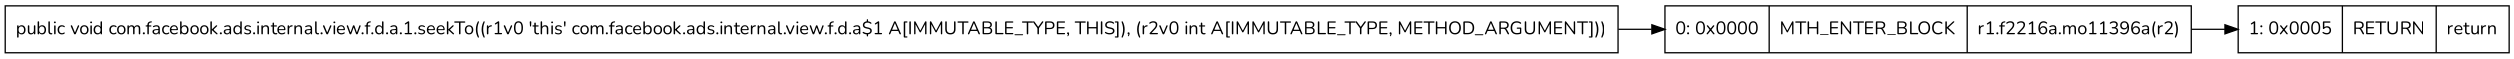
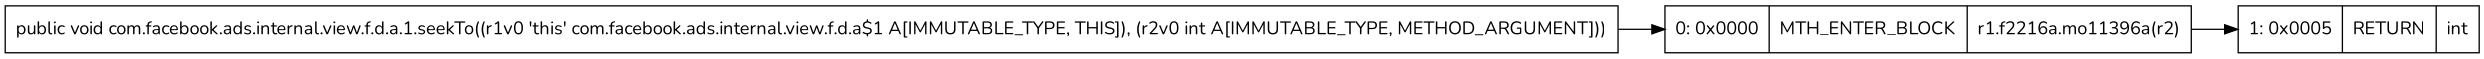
node "1: 0x0005": text "return" -> "int"
